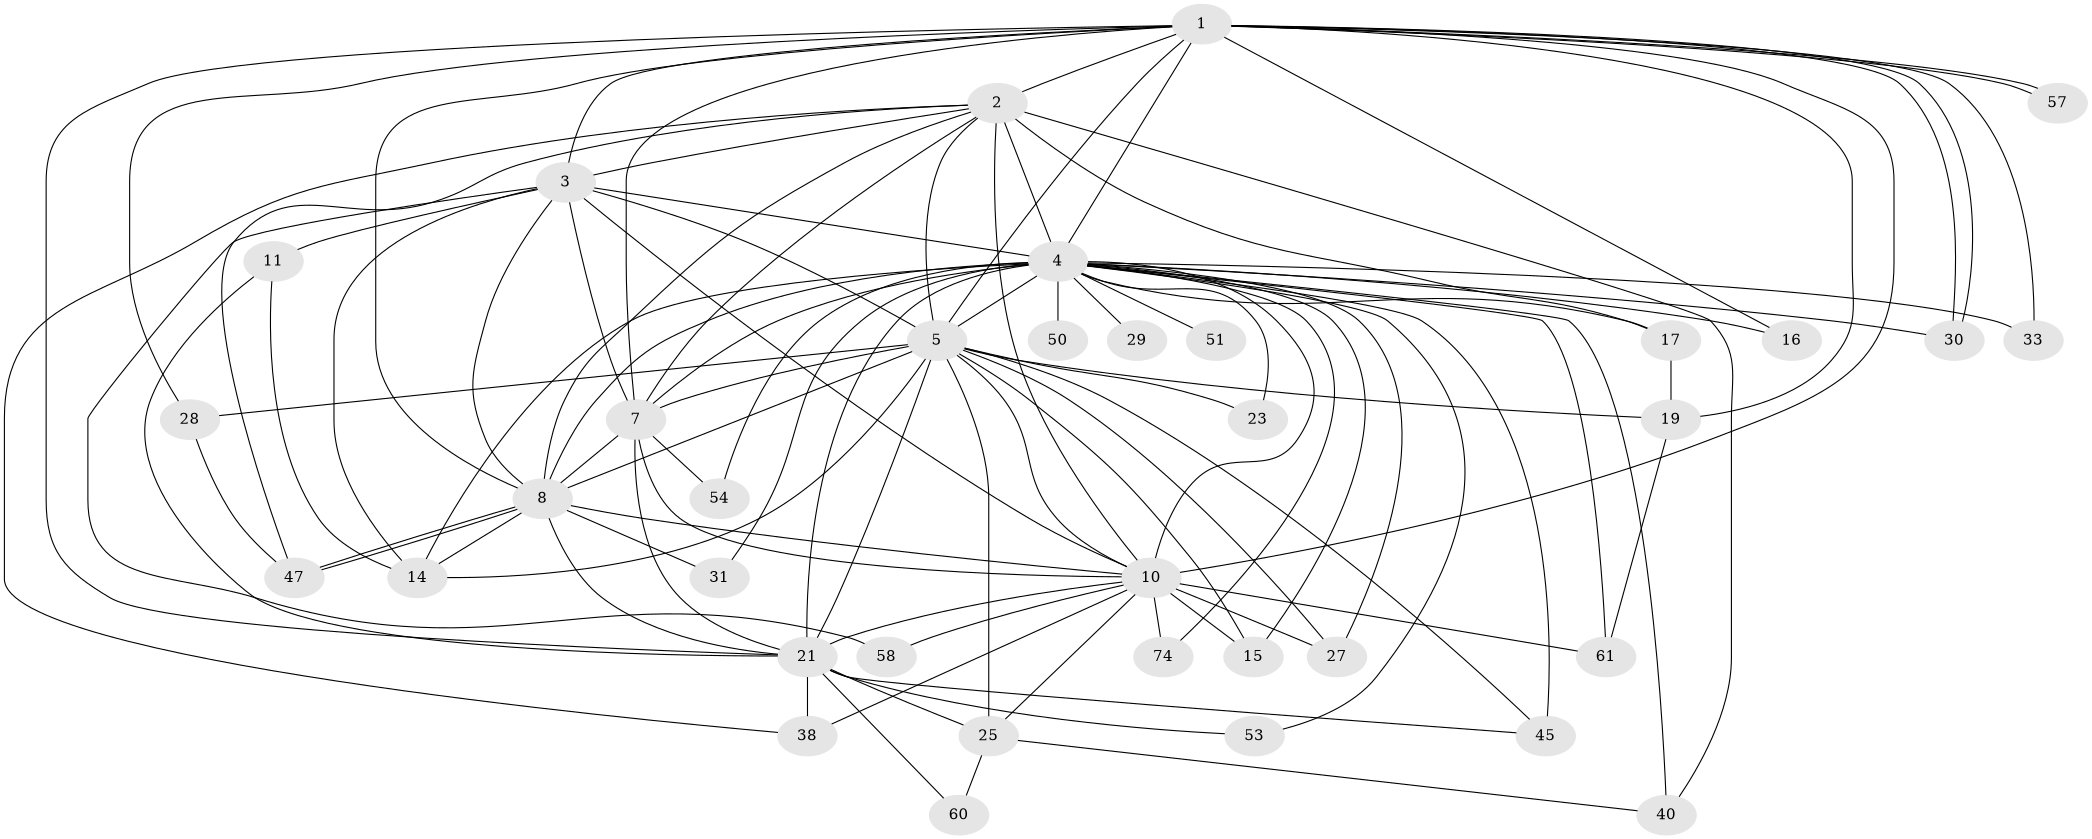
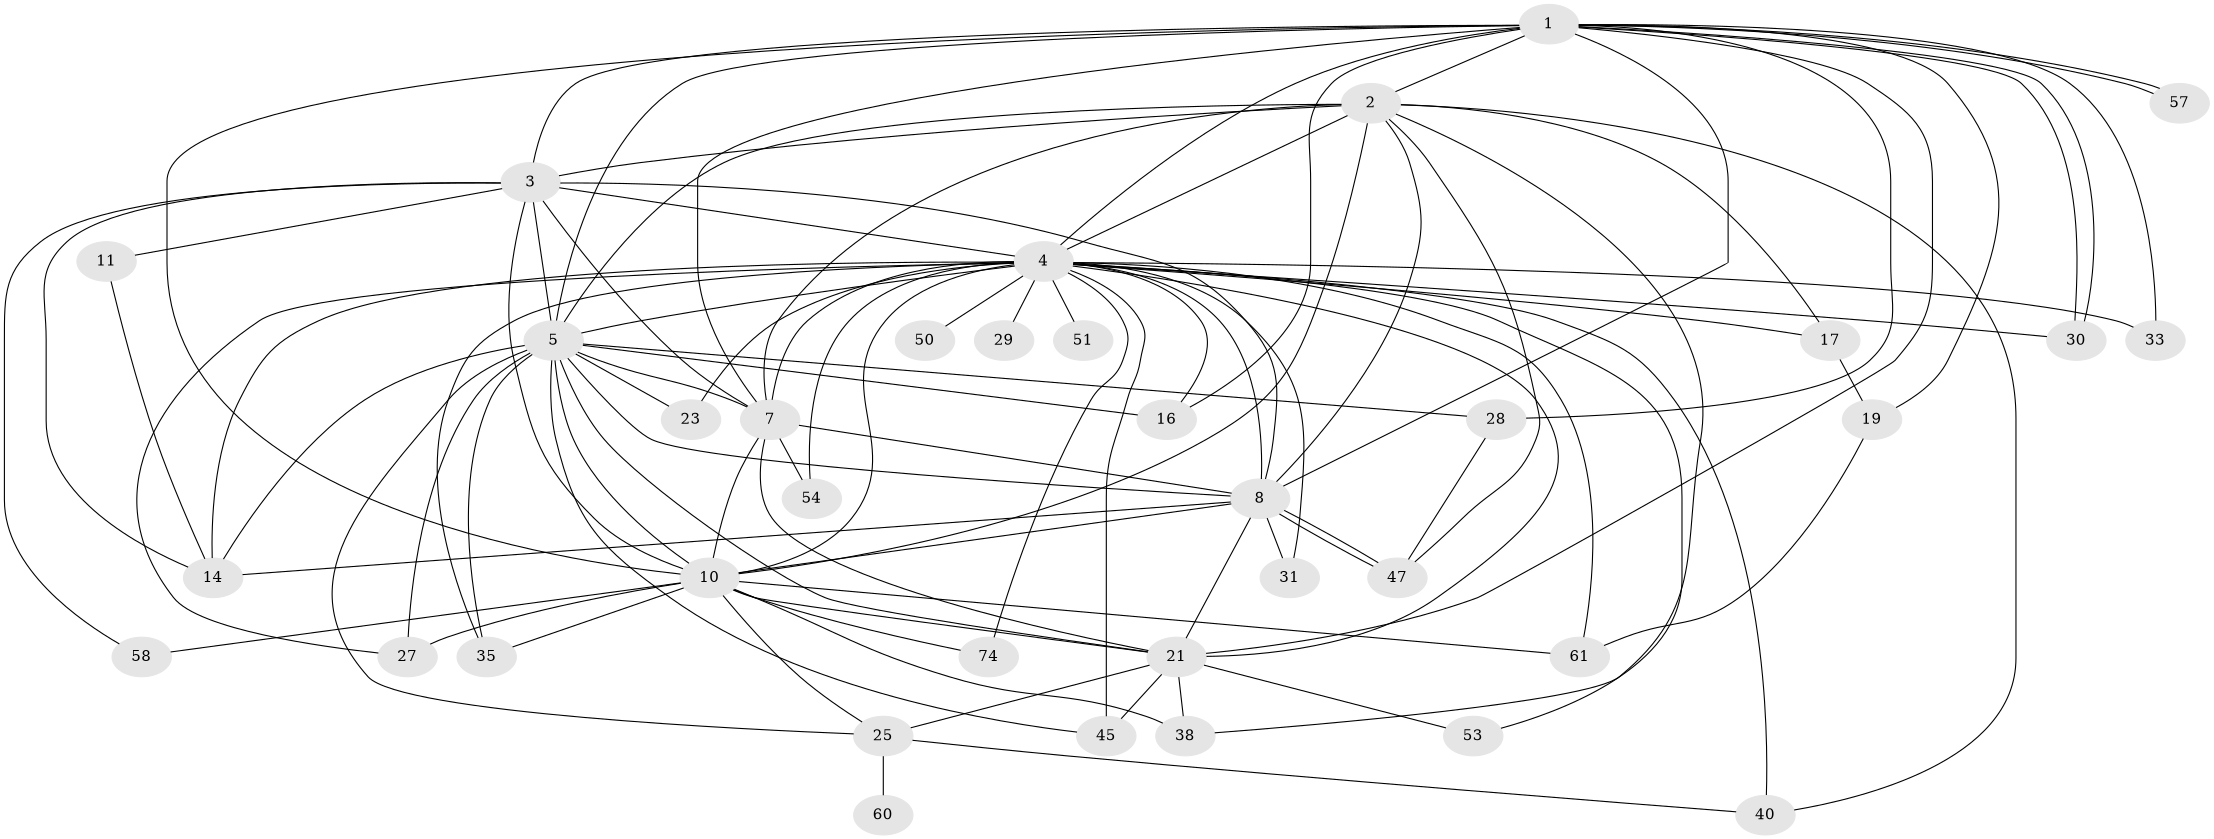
edge "5" -- "19": now "5" -- "16"
edge "11" -- "21": removed
node "15": label "15" -> "35"
edge "21" -- "60": removed
